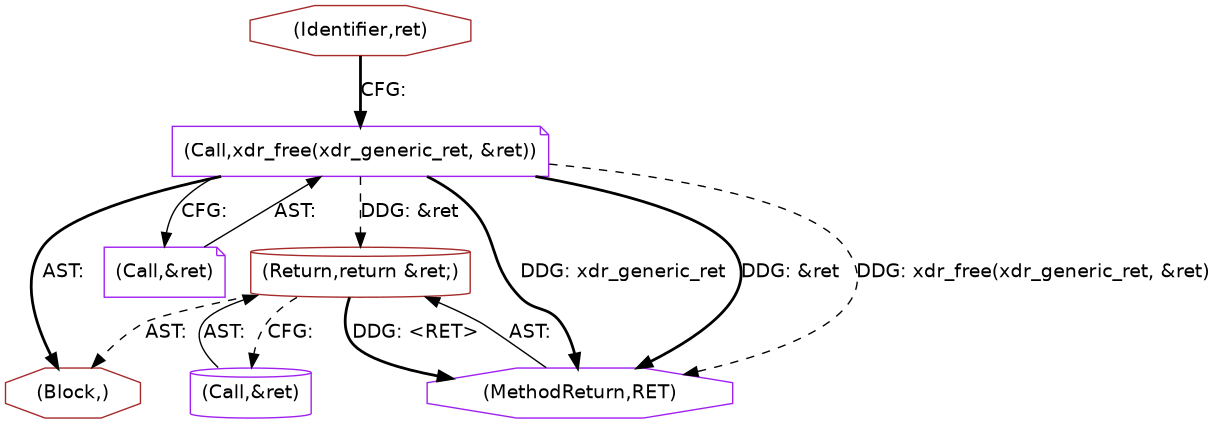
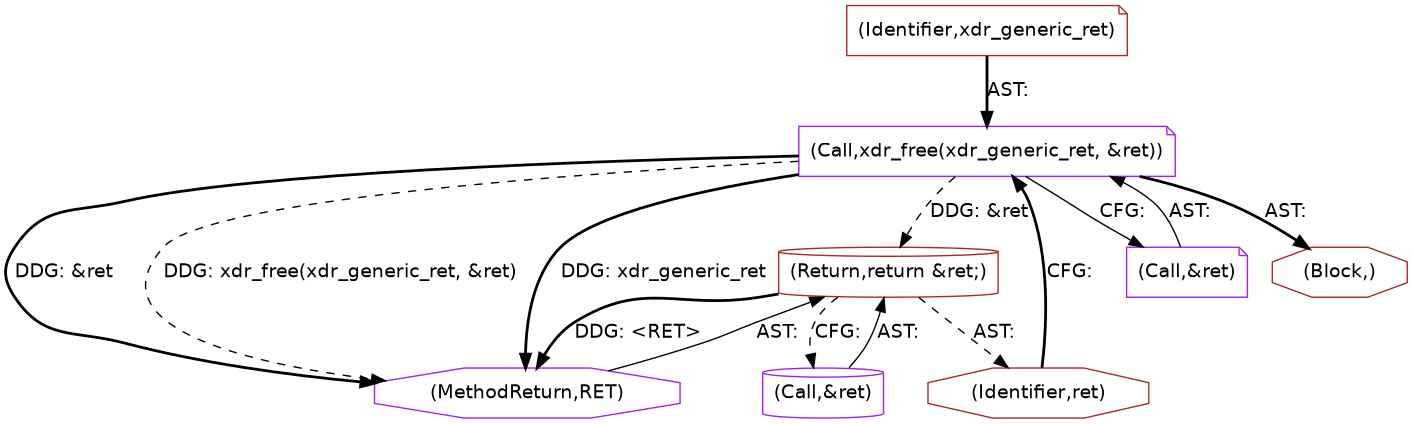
node "(Identifier,xdr_generic_ret)": added
edge "(Return,return &ret;)" -> "(Block,)": now "(Return,return &ret;)" -> "(Identifier,ret)"
